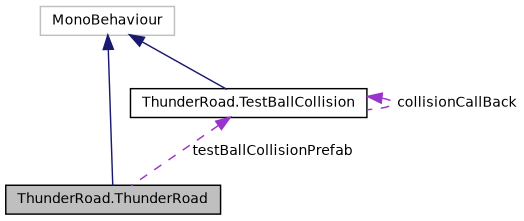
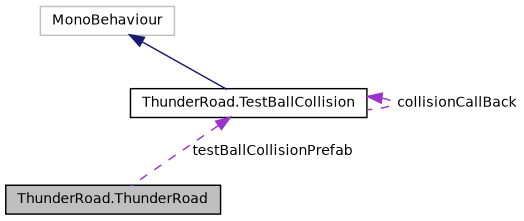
edge "ThunderRoad.ThunderRoad" -> "MonoBehaviour": removed
